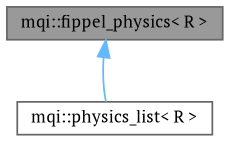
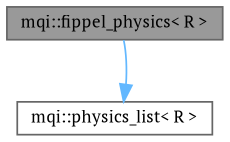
edge "mqi::physics_list< R >" -> "mqi::fippel_physics< R >": reversed
